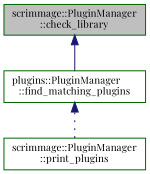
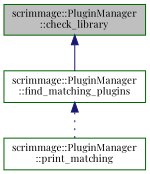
node "plugins::PluginManager ::find_matching_plugins": label "plugins::PluginManager ::find_matching_plugins" -> "scrimmage::PluginManager ::find_matching_plugins"
node "scrimmage::PluginManager ::print_plugins": label "scrimmage::PluginManager ::print_plugins" -> "scrimmage::PluginManager ::print_matching"
